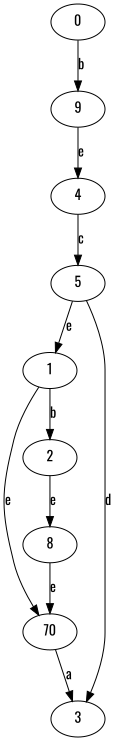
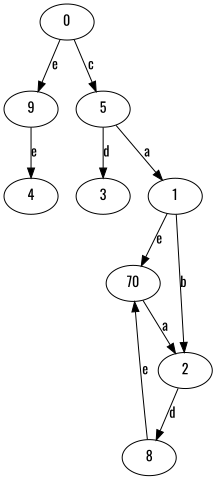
edge "0" -> "9": label "b" -> "e"
edge "4" -> "5": now "0" -> "5"
edge "5" -> "1": label "e" -> "a"
edge "2" -> "8": label "e" -> "d"
edge "70" -> "3": now "70" -> "2"
